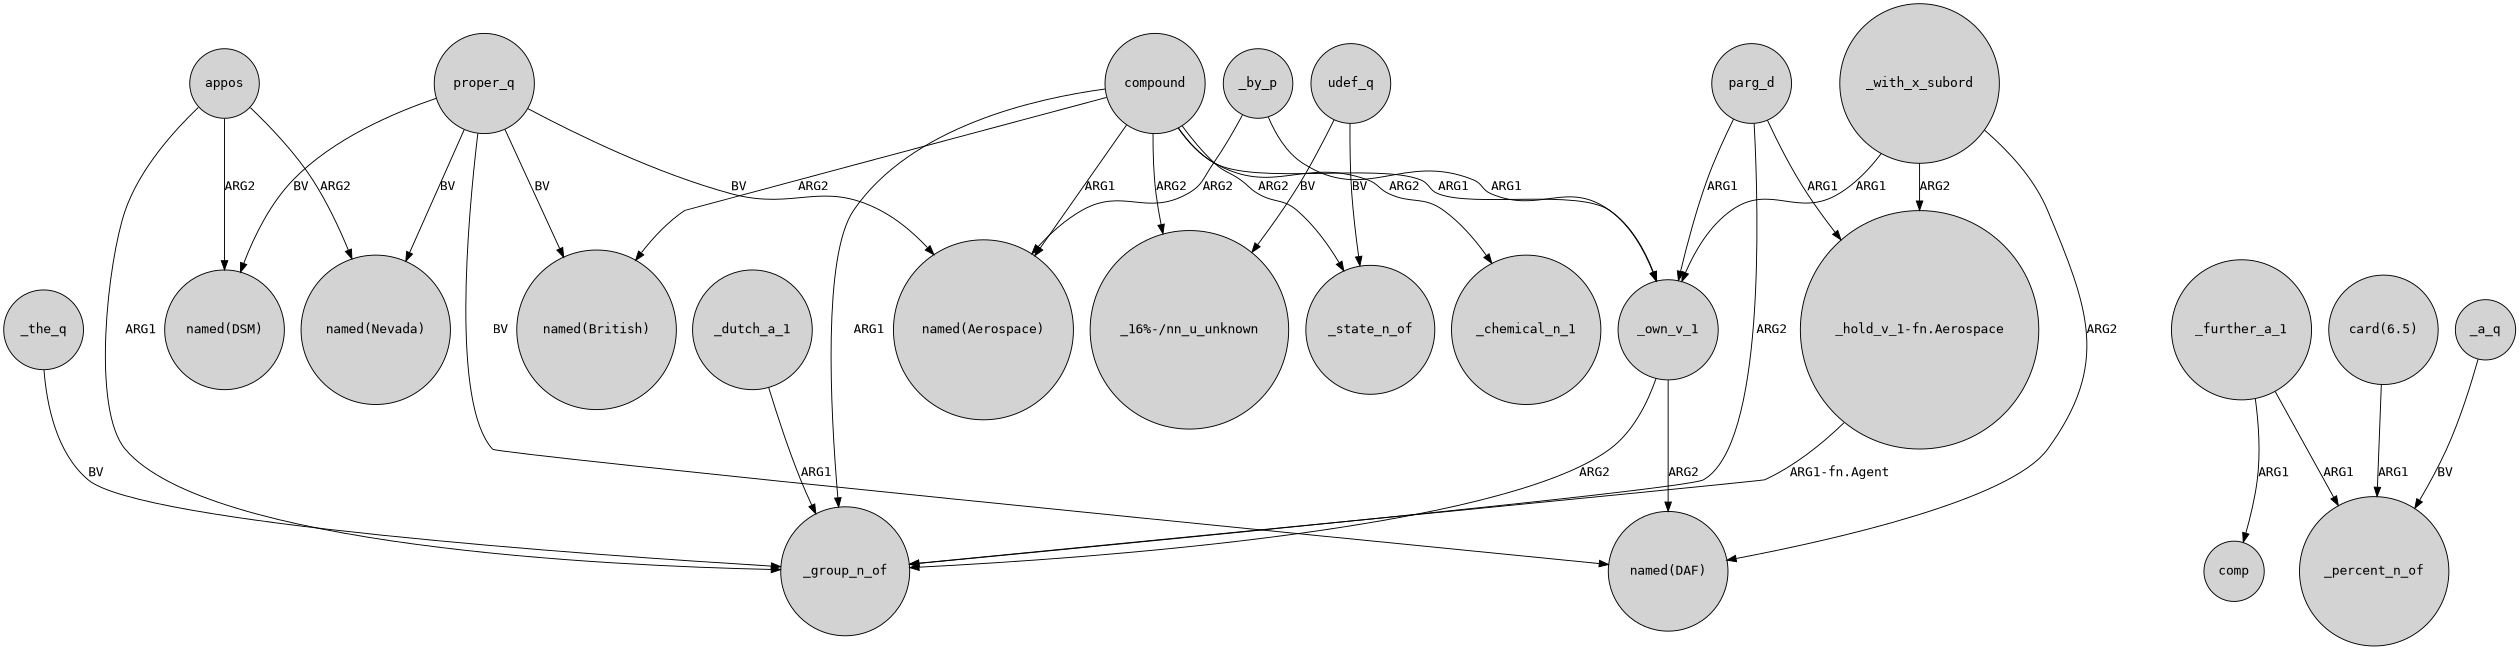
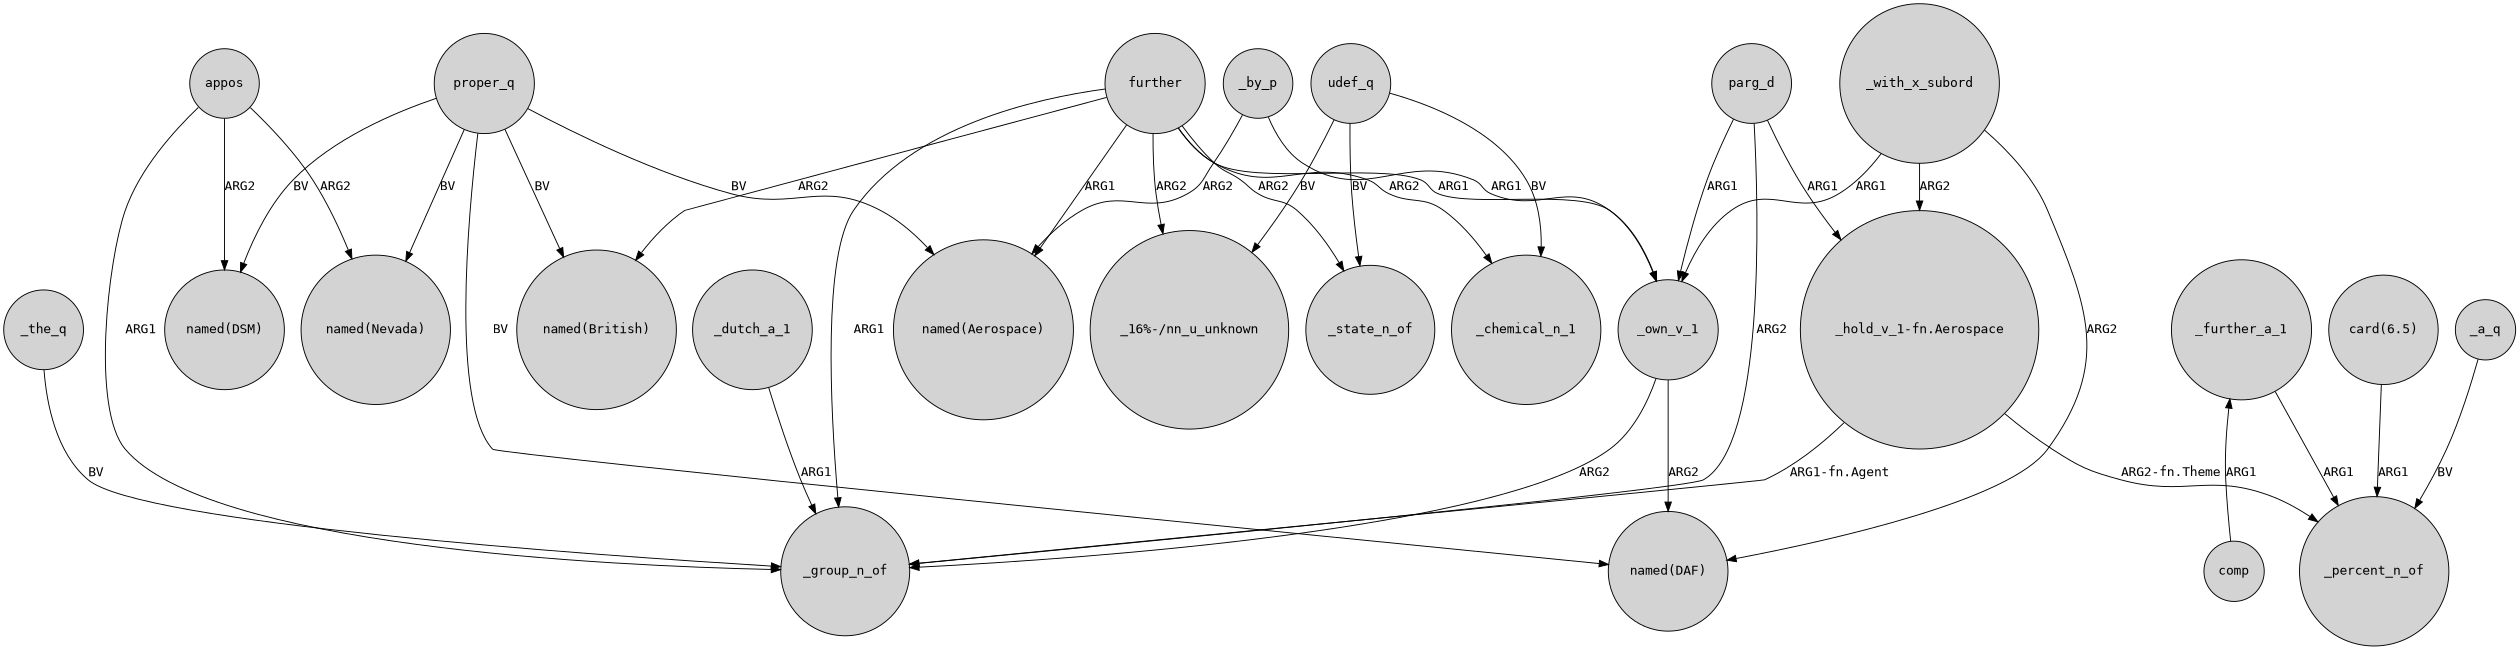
node "compound": label "compound" -> "further"
edge "udef_q" -> "_chemical_n_1": added, label "BV"
edge "_further_a_1" -> "comp": reversed
edge "_hold_v_1-fn.Aerospace" -> "_percent_n_of": added, label "ARG2-fn.Theme"
